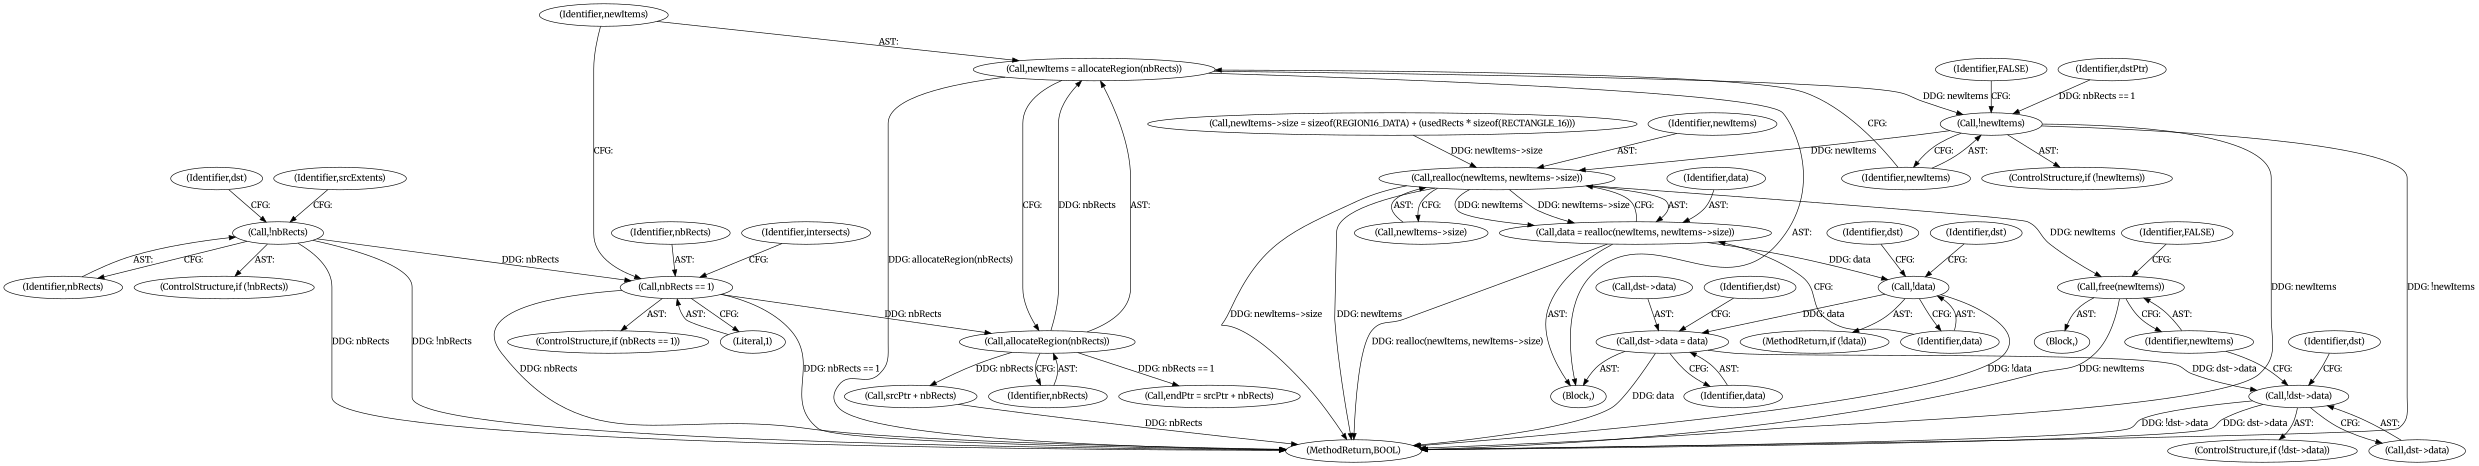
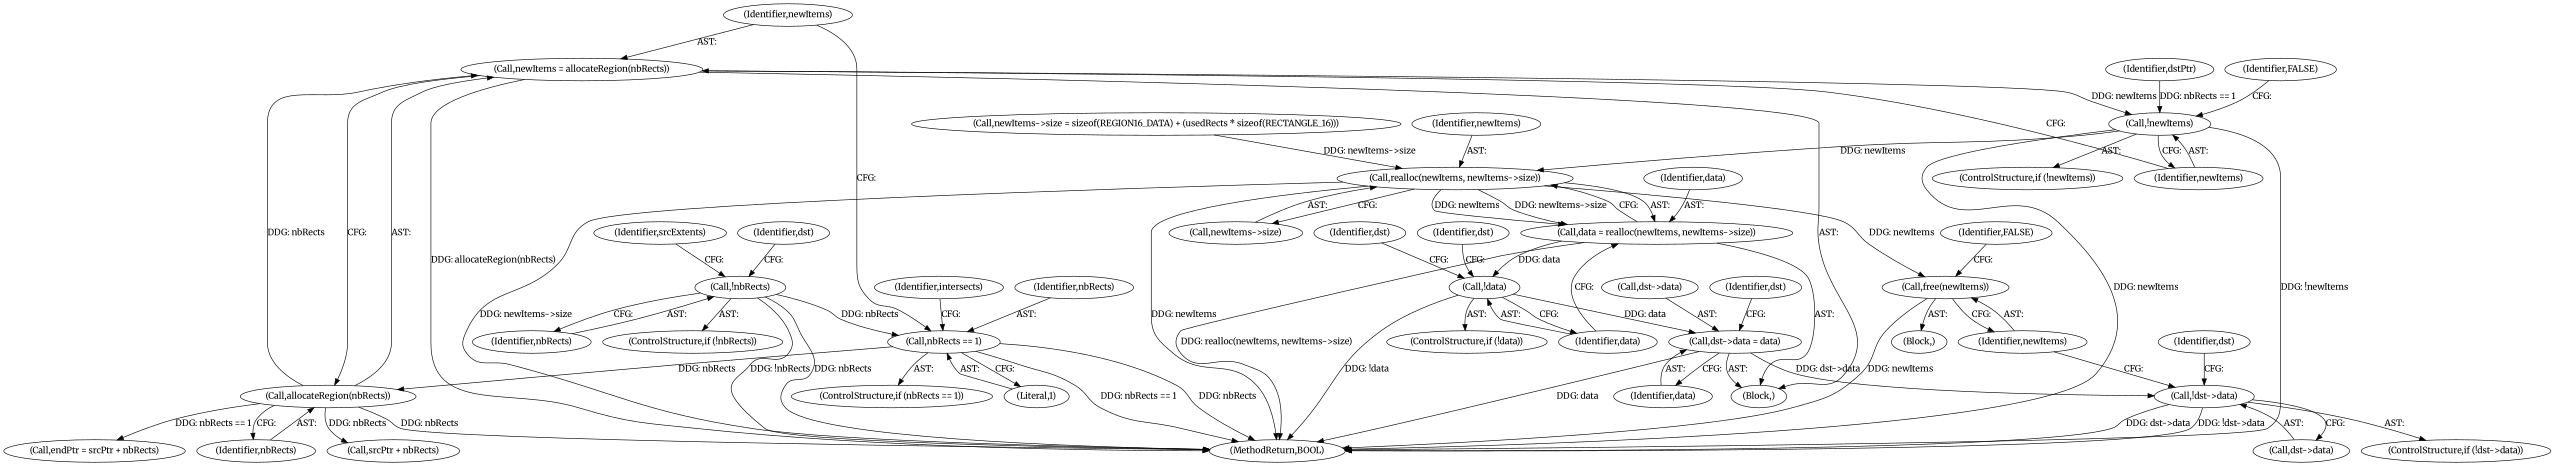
node "(MethodReturn,if (!data))": label "(MethodReturn,if (!data))" -> "(ControlStructure,if (!data))"
edge "(Call,srcPtr + nbRects)" -> "(MethodReturn,BOOL)": now "(Call,allocateRegion(nbRects))" -> "(MethodReturn,BOOL)"
